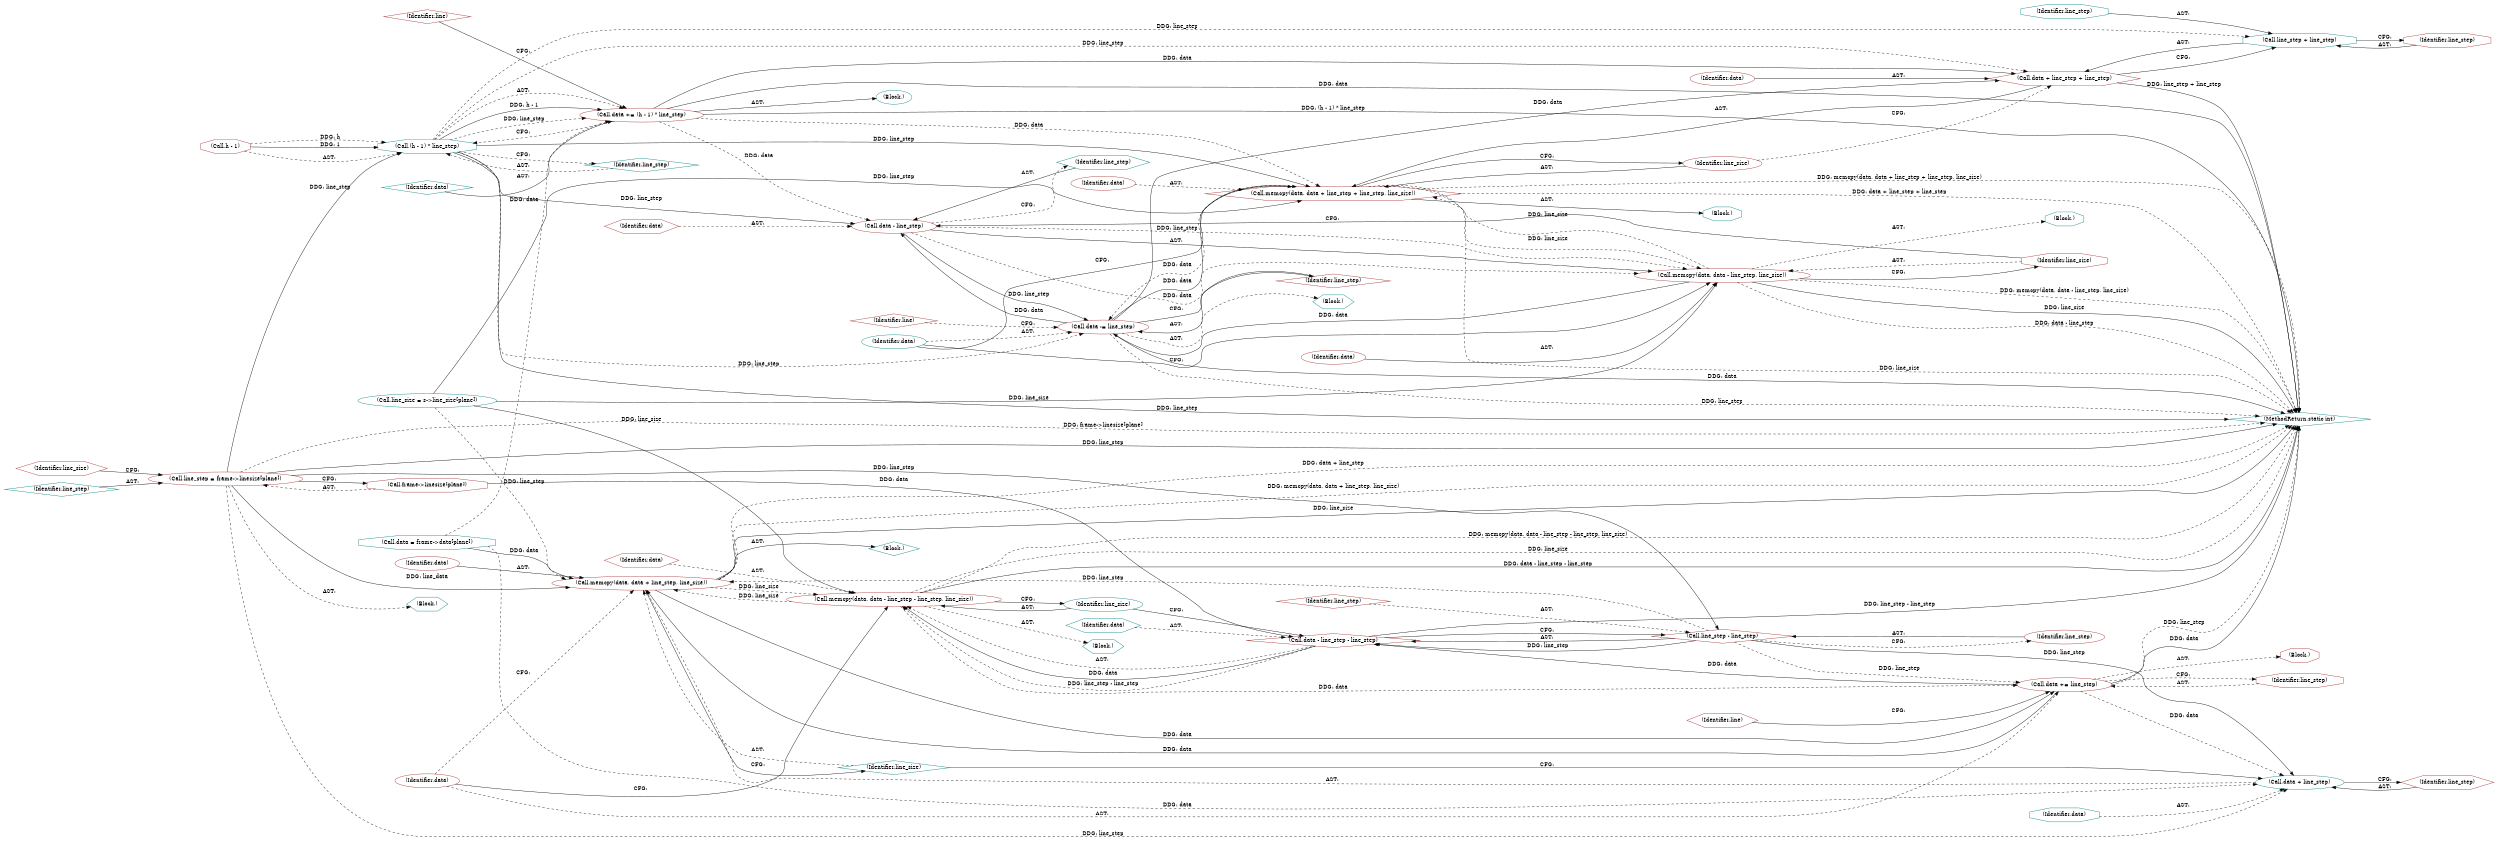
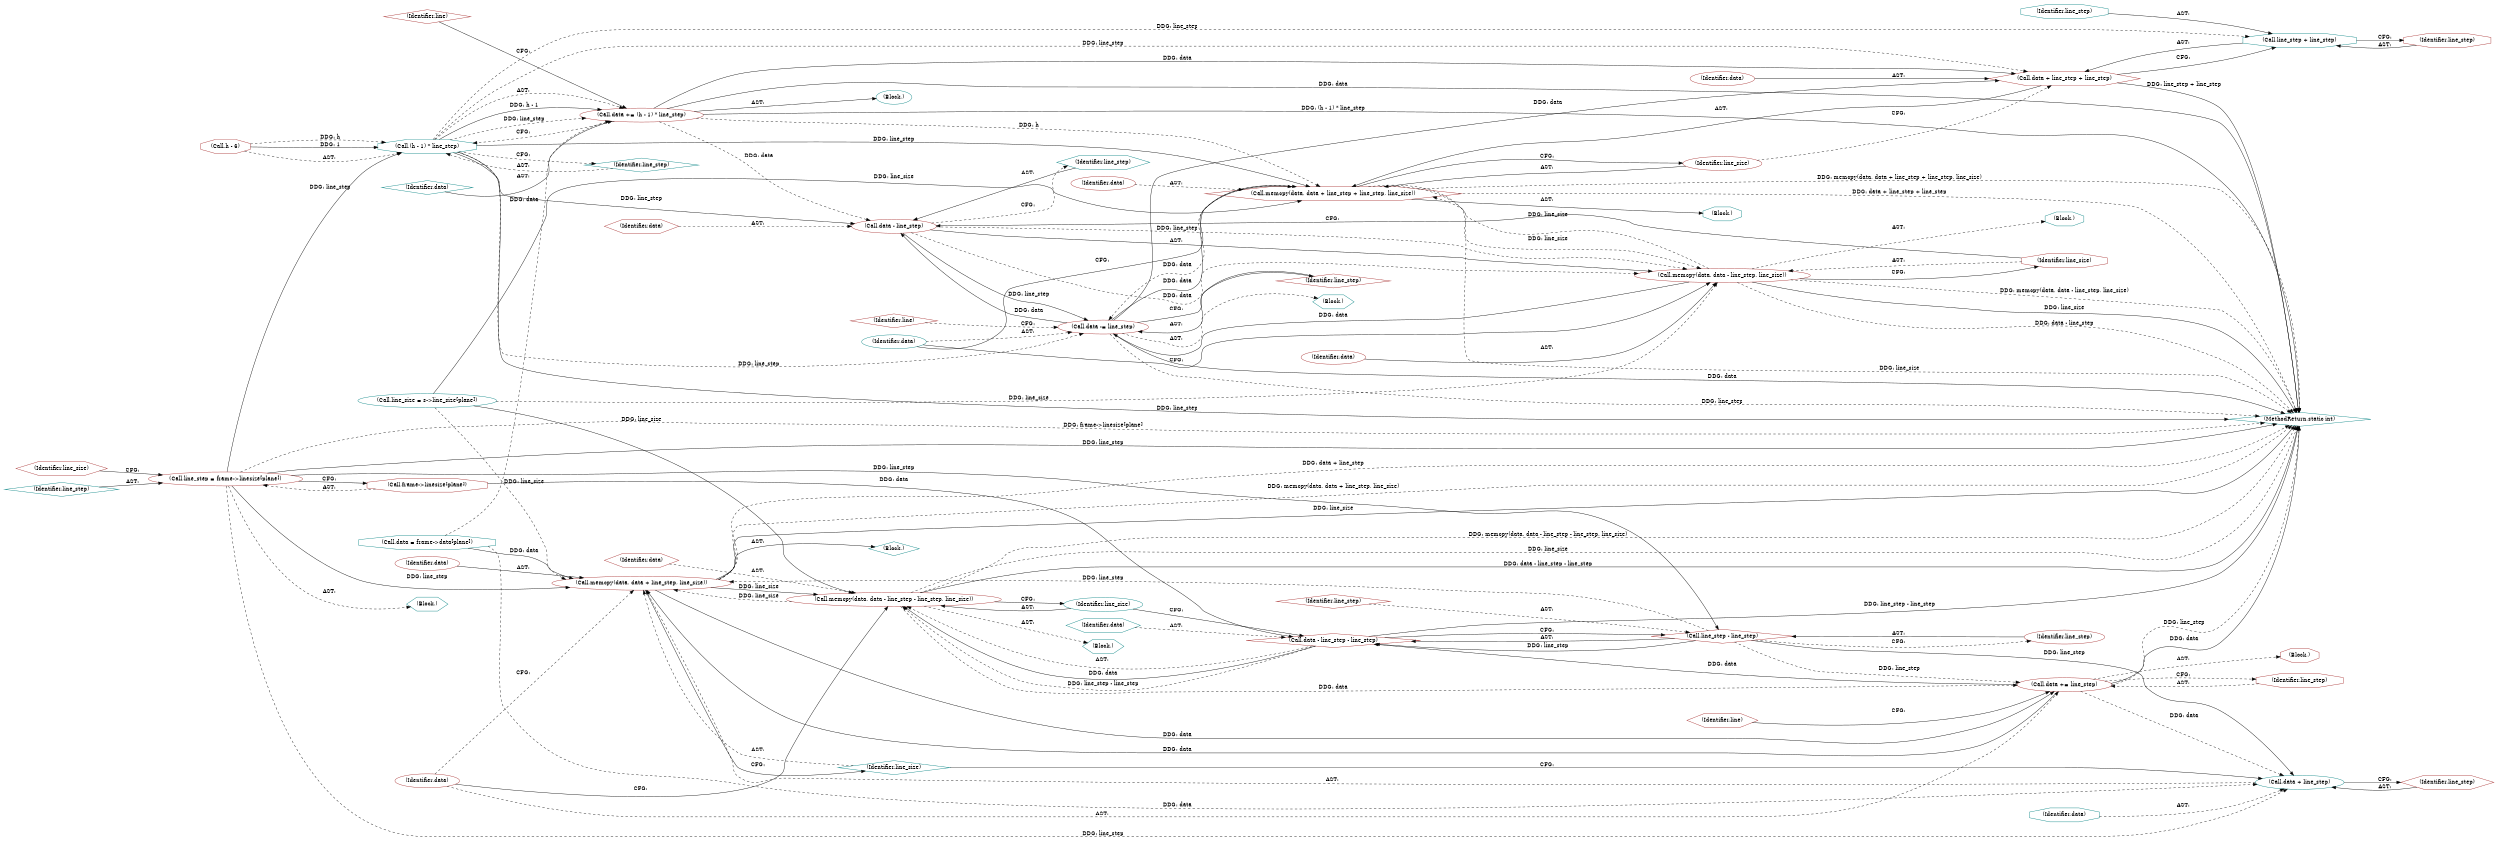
edge "(Call,data += (h - 1) * line_step)" -> "(Call,memcpy(data, data + line_step + line_step, line_size))": label "DDG: data" -> "DDG: h"
node "(Call,h - 1)": label "(Call,h - 1)" -> "(Call,h - 6)"
edge "(Call,line_size = s->line_size[plane])" -> "(Call,memcpy(data, data + line_step + line_step, line_size))": label "DDG: line_step" -> "DDG: line_size"
edge "(Call,line_size = s->line_size[plane])" -> "(Call,memcpy(data, data - line_step, line_size))": style solid -> dashed
edge "(Call,line_size = s->line_size[plane])" -> "(Call,memcpy(data, data + line_step, line_size))": label "DDG: line_step" -> "DDG: line_size"
edge "(Call,line_step = frame->linesize[plane])" -> "(Call,memcpy(data, data + line_step, line_size))": label "DDG: line_data" -> "DDG: line_step"
edge "(Call,memcpy(data, data + line_step, line_size))" -> "(Call,memcpy(data, data - line_step - line_step, line_size))": style dashed -> solid
